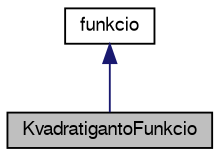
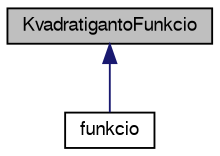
edge "KvadratigantoFunkcio" -> "funkcio": reversed
